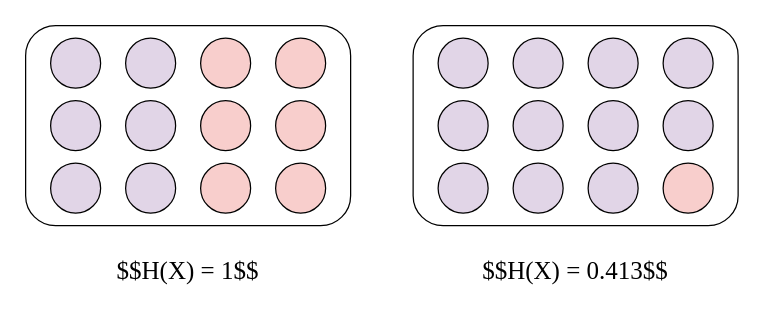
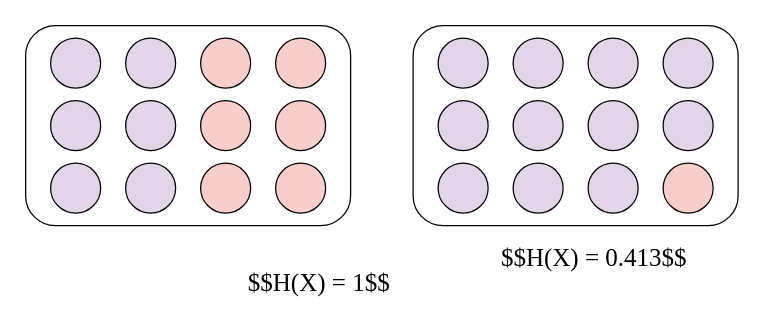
node "$$H(X) = 1$$": moved (188, 269) -> (319, 282)
node "$$H(X) = 0.413$$": moved (576, 269) -> (594, 257)
